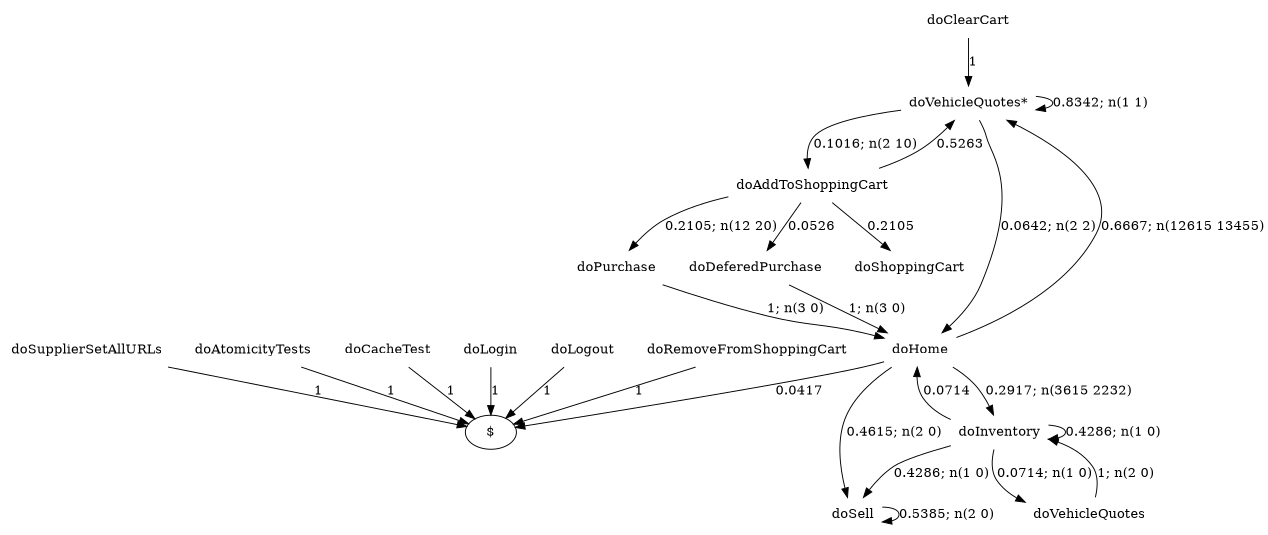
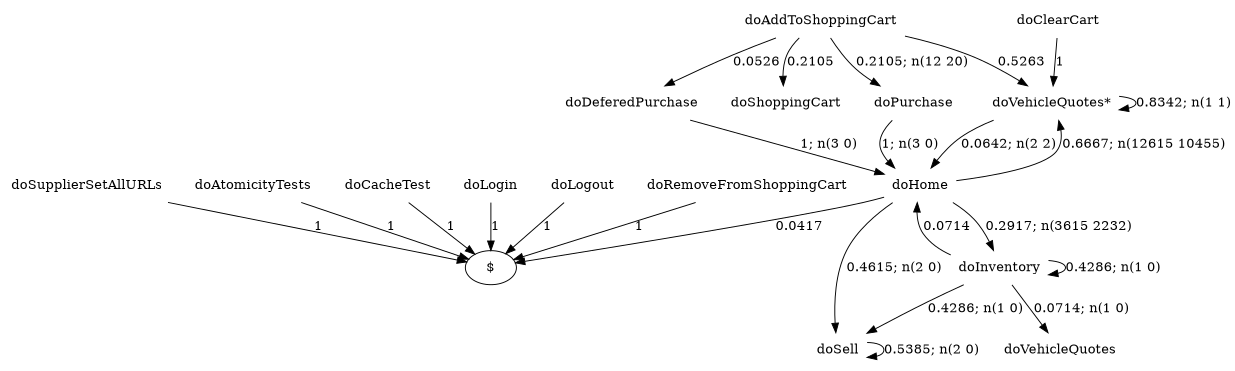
edge "doVehicleQuotes*" -> "doAddToShoppingCart": removed, label "0.1016; n(2 10)"
edge "doHome" -> "doVehicleQuotes*": label "0.6667; n(12615 13455)" -> "0.6667; n(12615 10455)"
edge "doVehicleQuotes" -> "doInventory": removed, label "1; n(2 0)"
